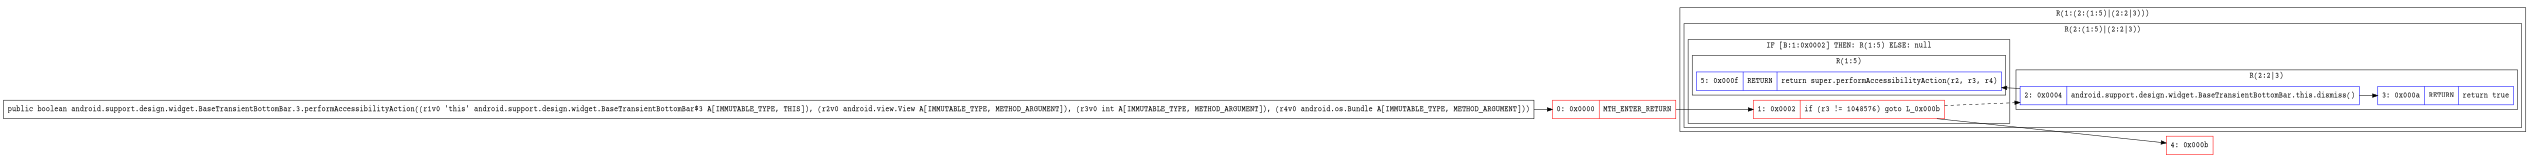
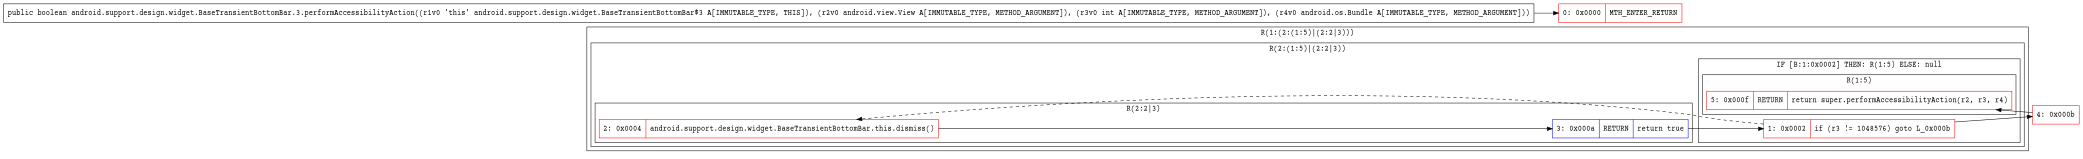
node "5: 0x000f": color blue -> red
edge "2: 0x0004" -> "5: 0x000f": now "4: 0x000b" -> "5: 0x000f"
node "2: 0x0004": color blue -> red
edge "0: 0x0000" -> "1: 0x0002": now "3: 0x000a" -> "1: 0x0002"
